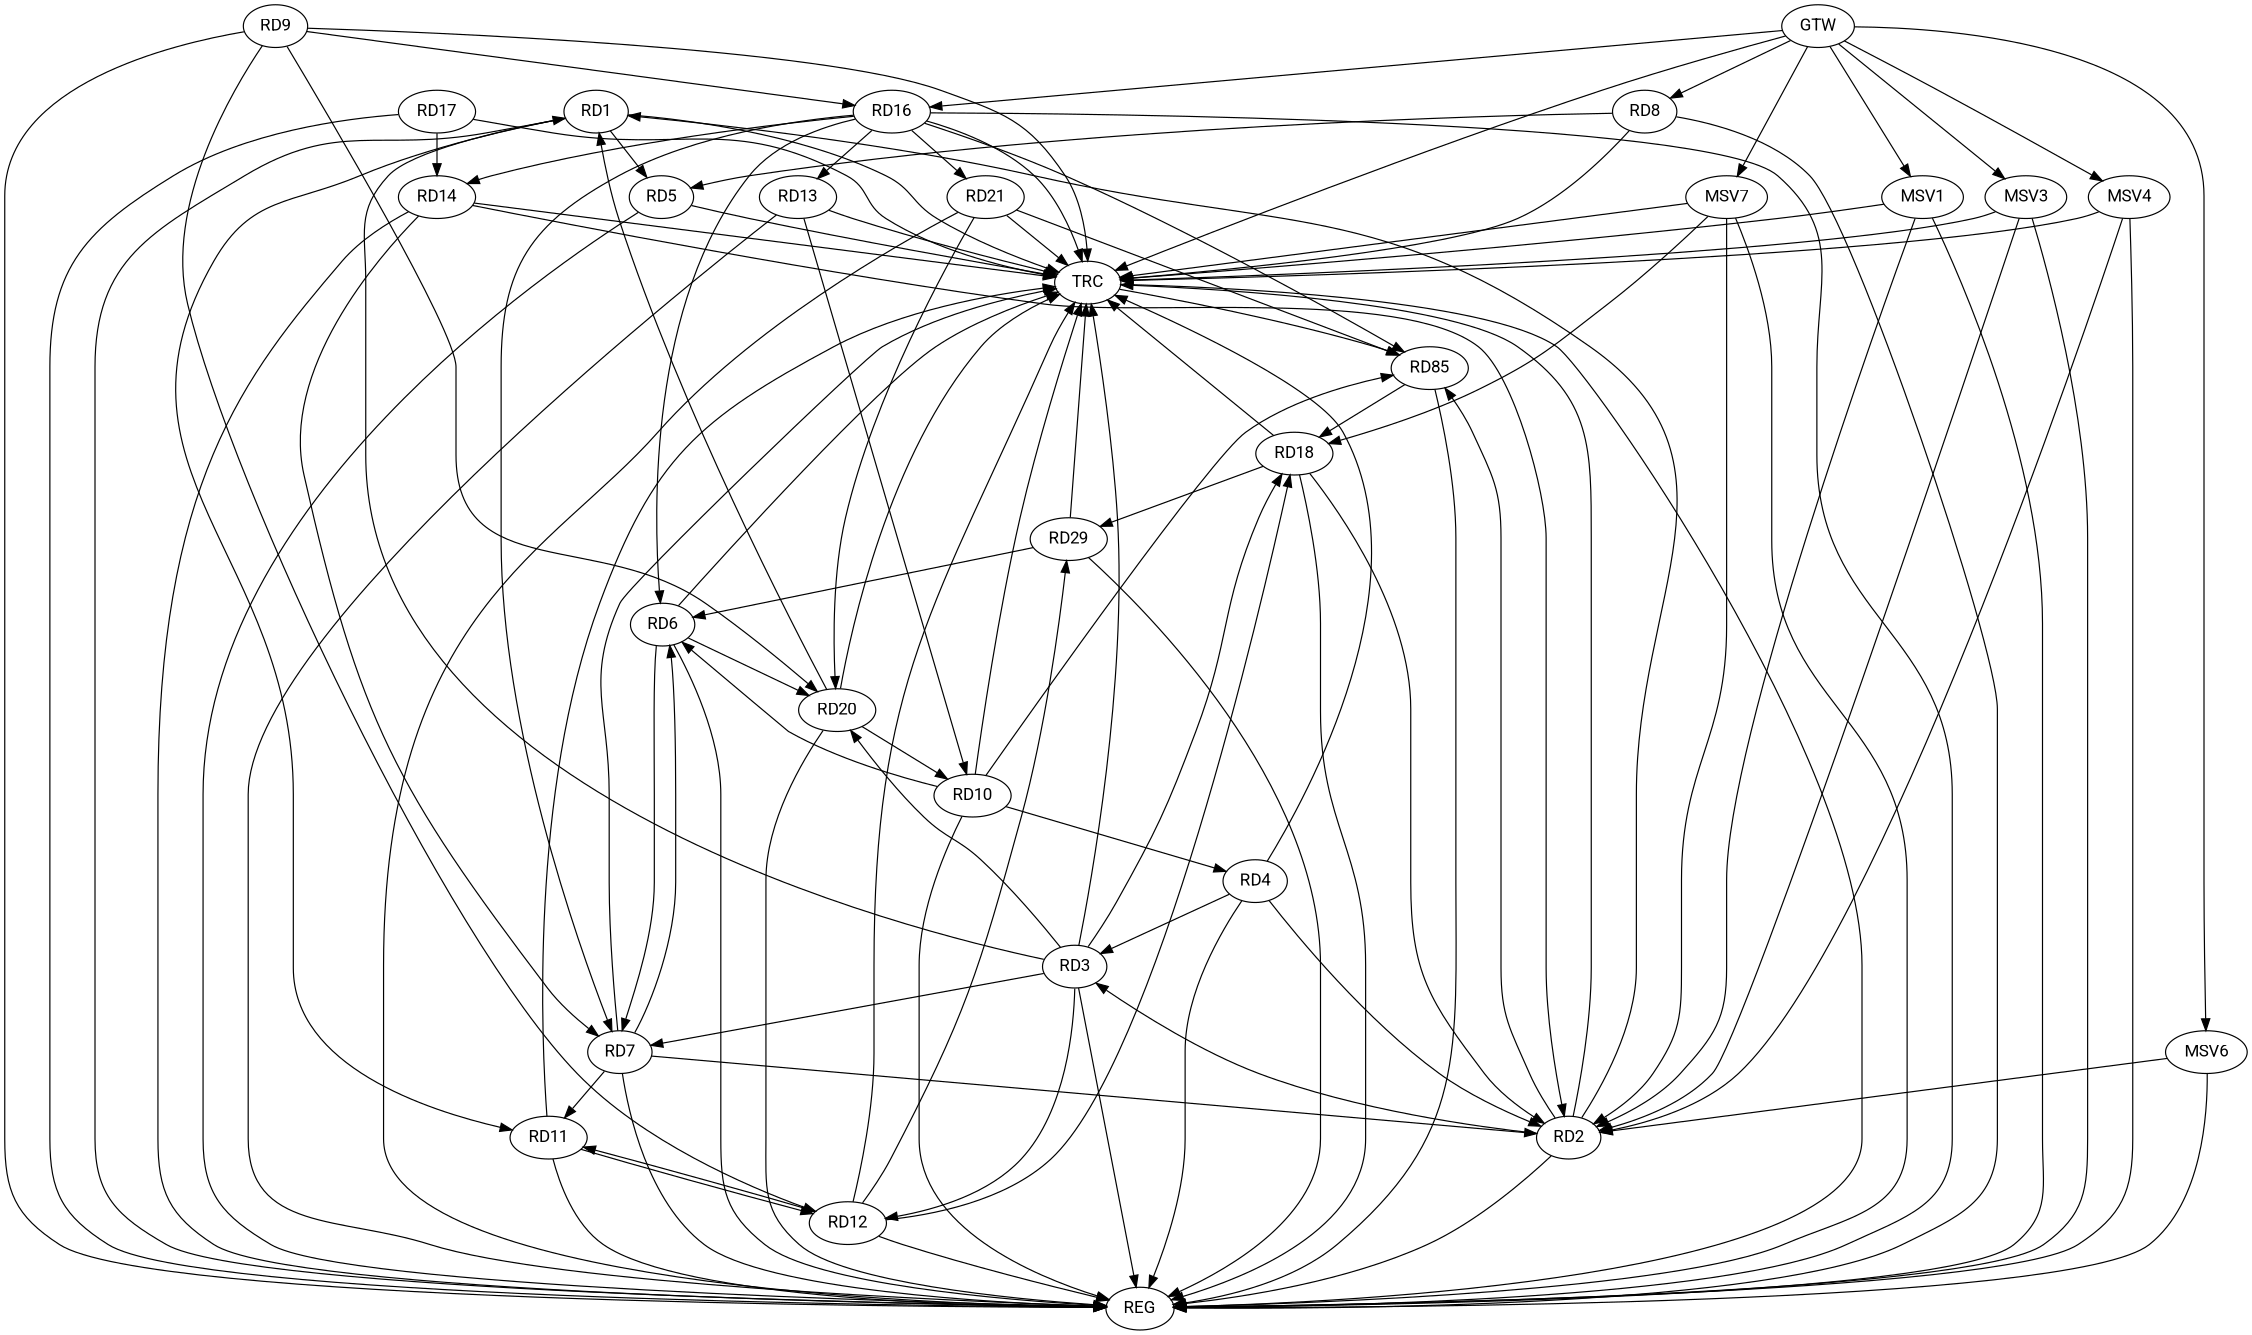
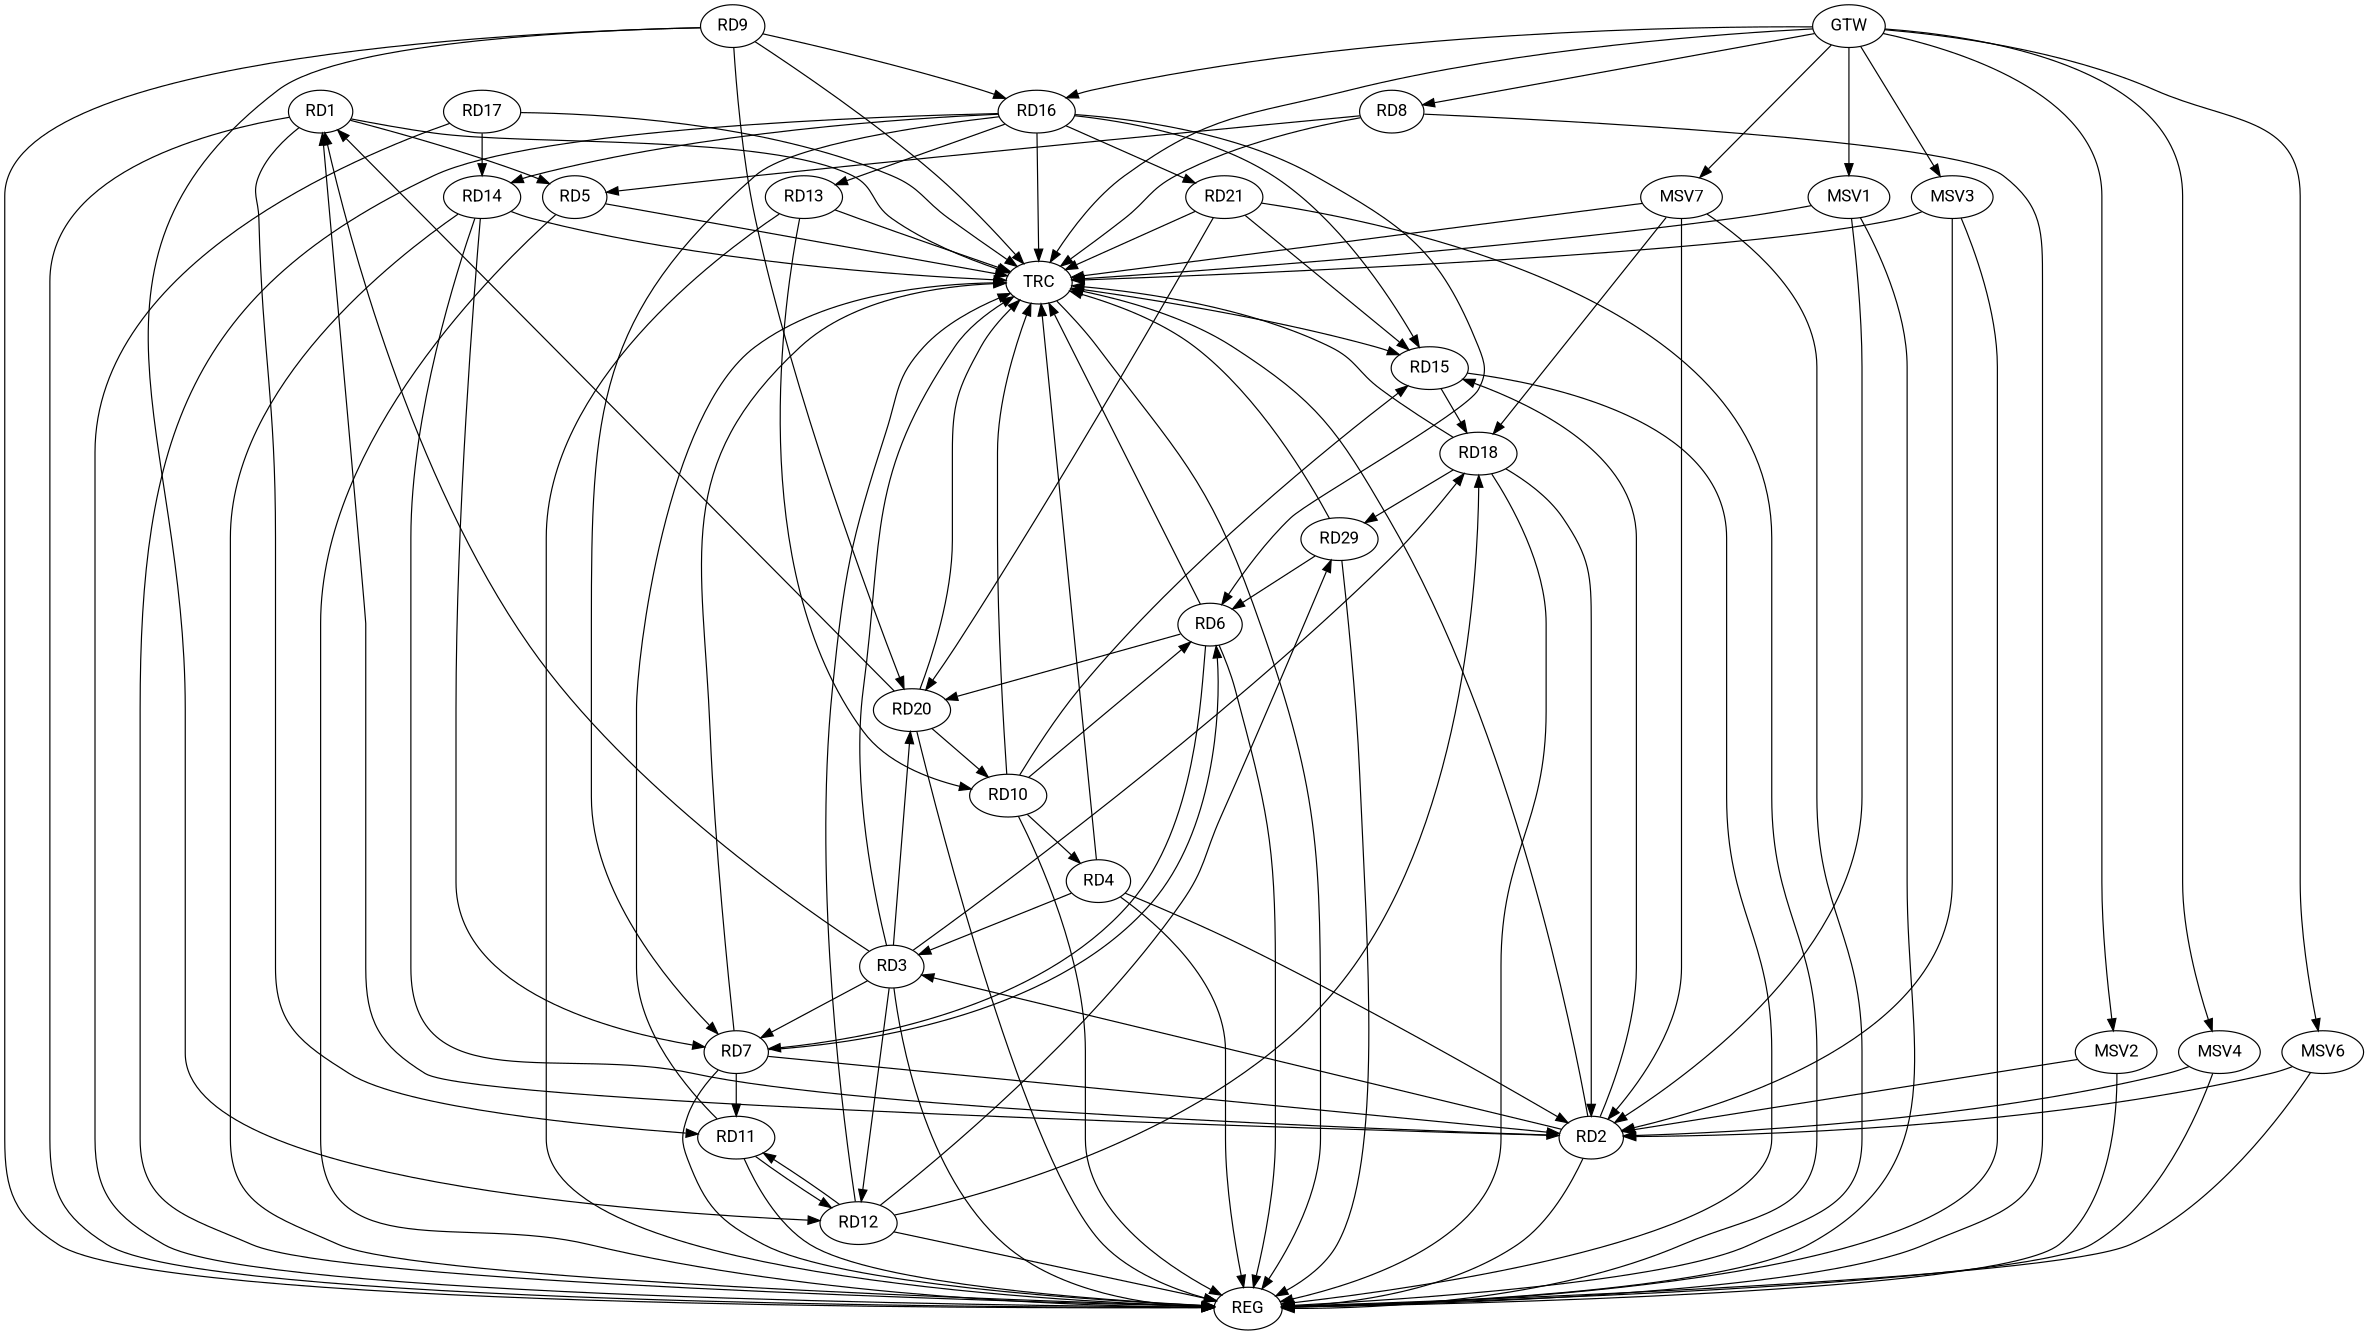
edge "MSV4" -> "TRC": removed
node "RD85": label "RD85" -> "RD15"
node "MSV2": added
